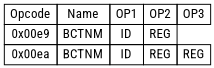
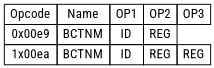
node "Opcode": text "0x00ea" -> "1x00ea"
